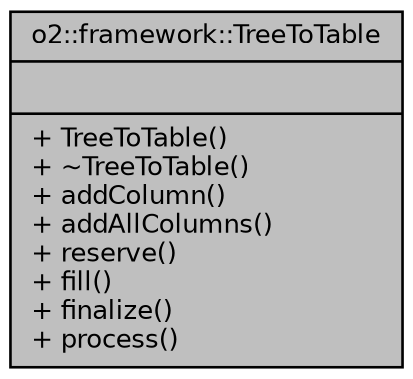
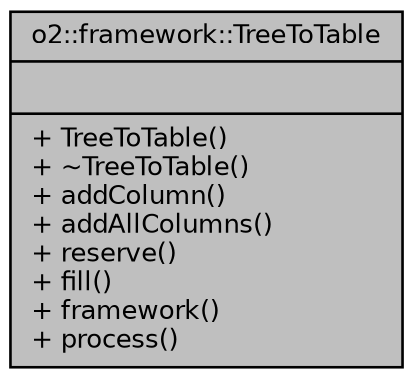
node "o2::framework::TreeToTable": text "+ finalize()" -> "+ framework()"
